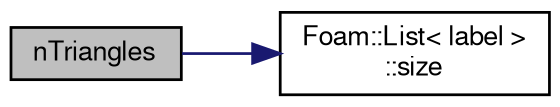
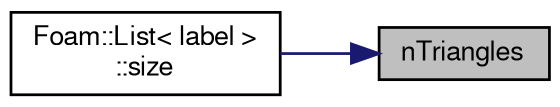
edge "nTriangles" -> "Foam::List< label > ::size": reversed
